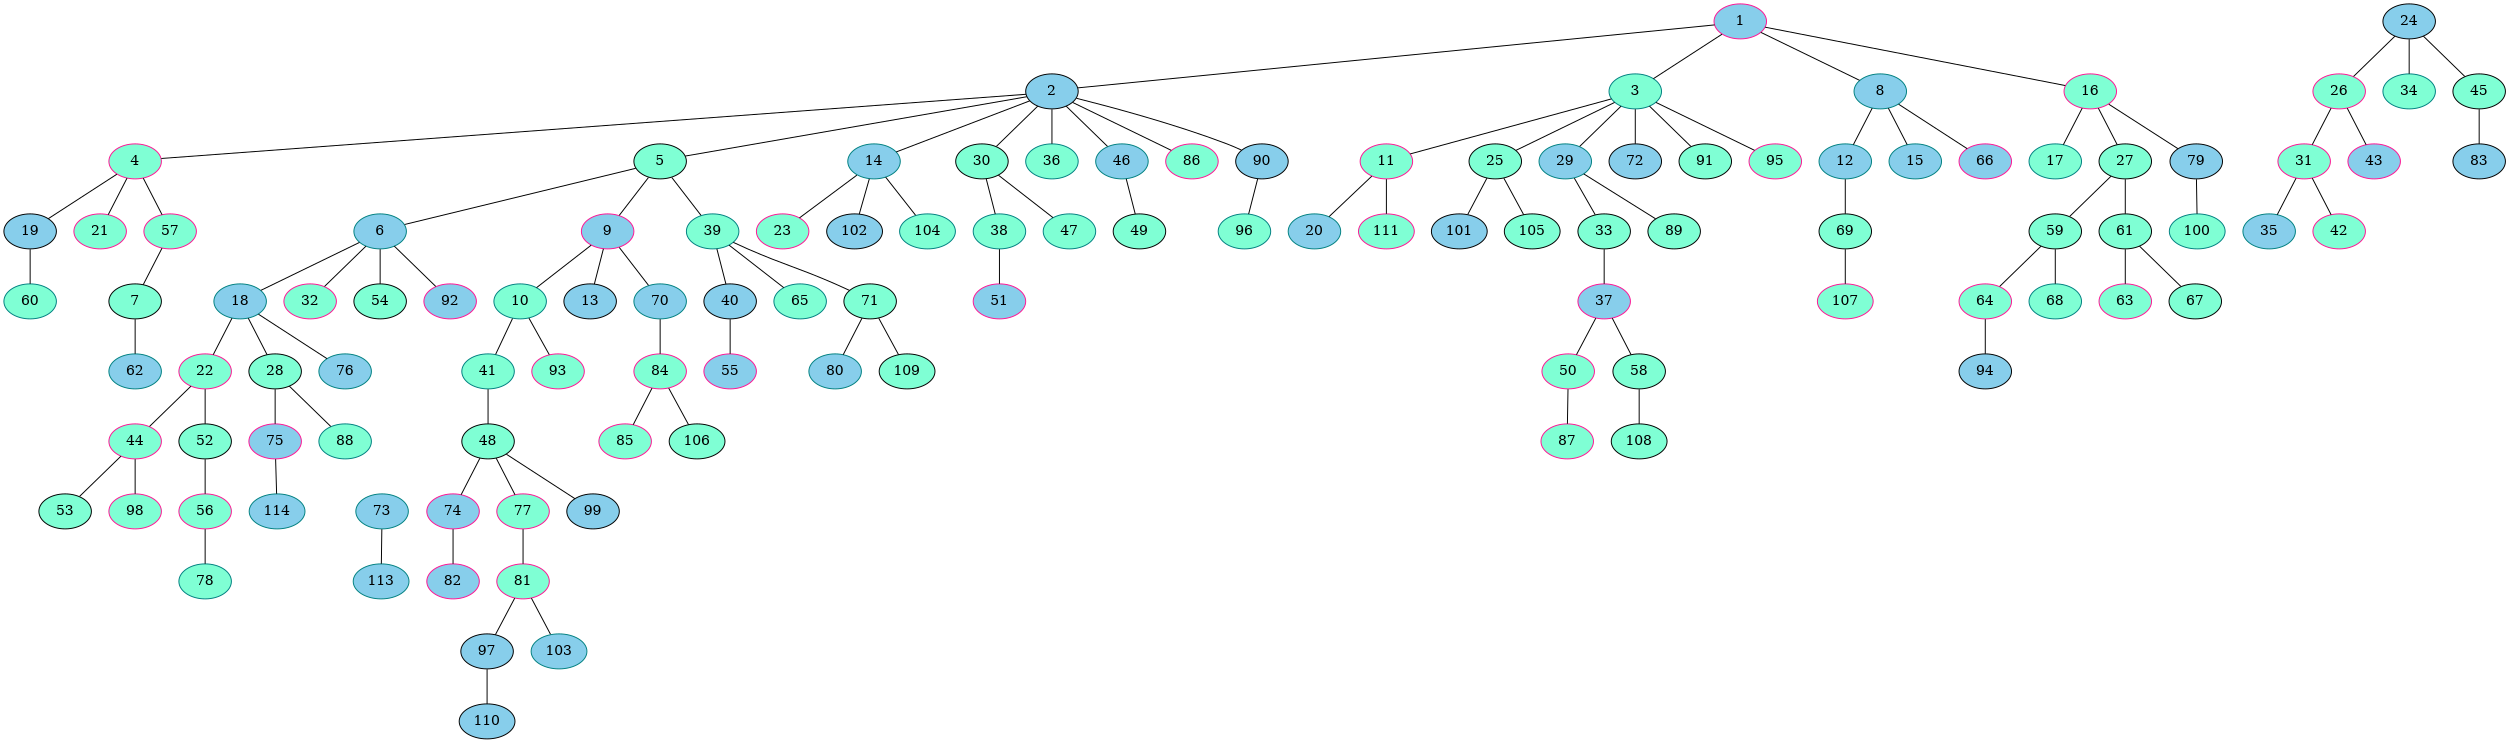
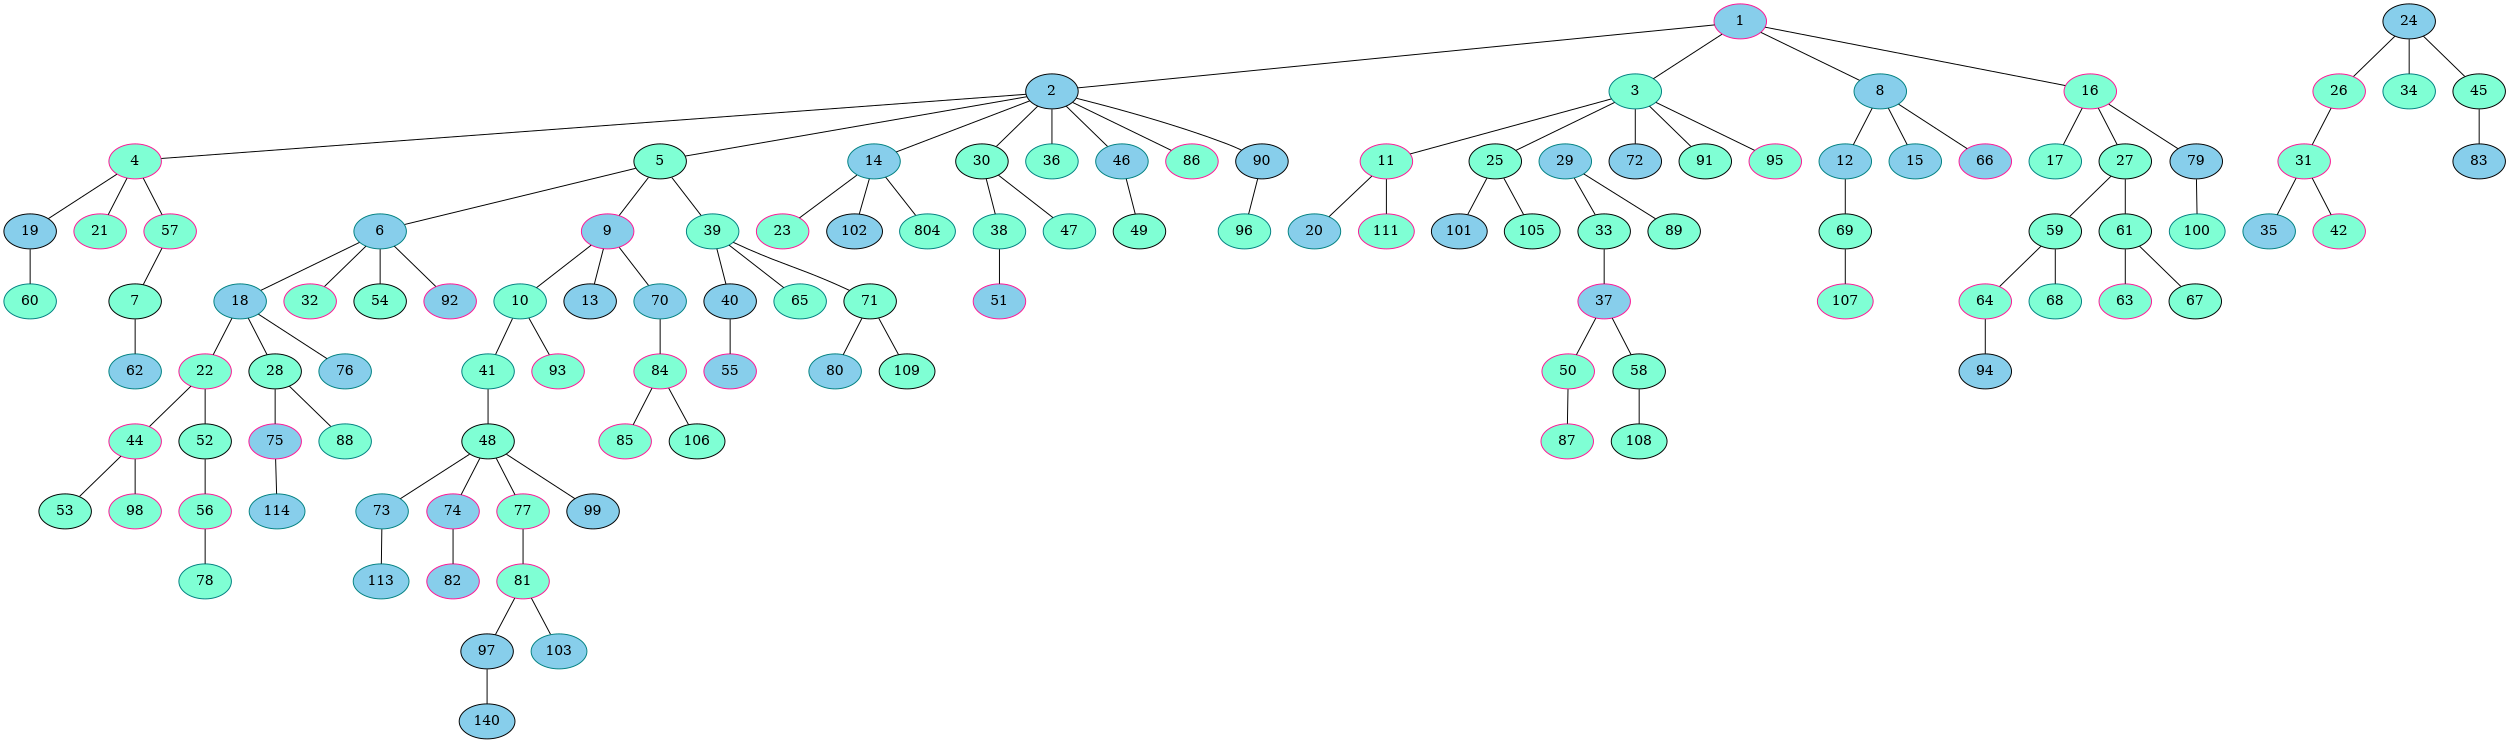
edge "3" -- "29": removed
node "43": removed
node "104": label "104" -> "804"
edge "48" -- "73": added
node "110": label "110" -> "140"
